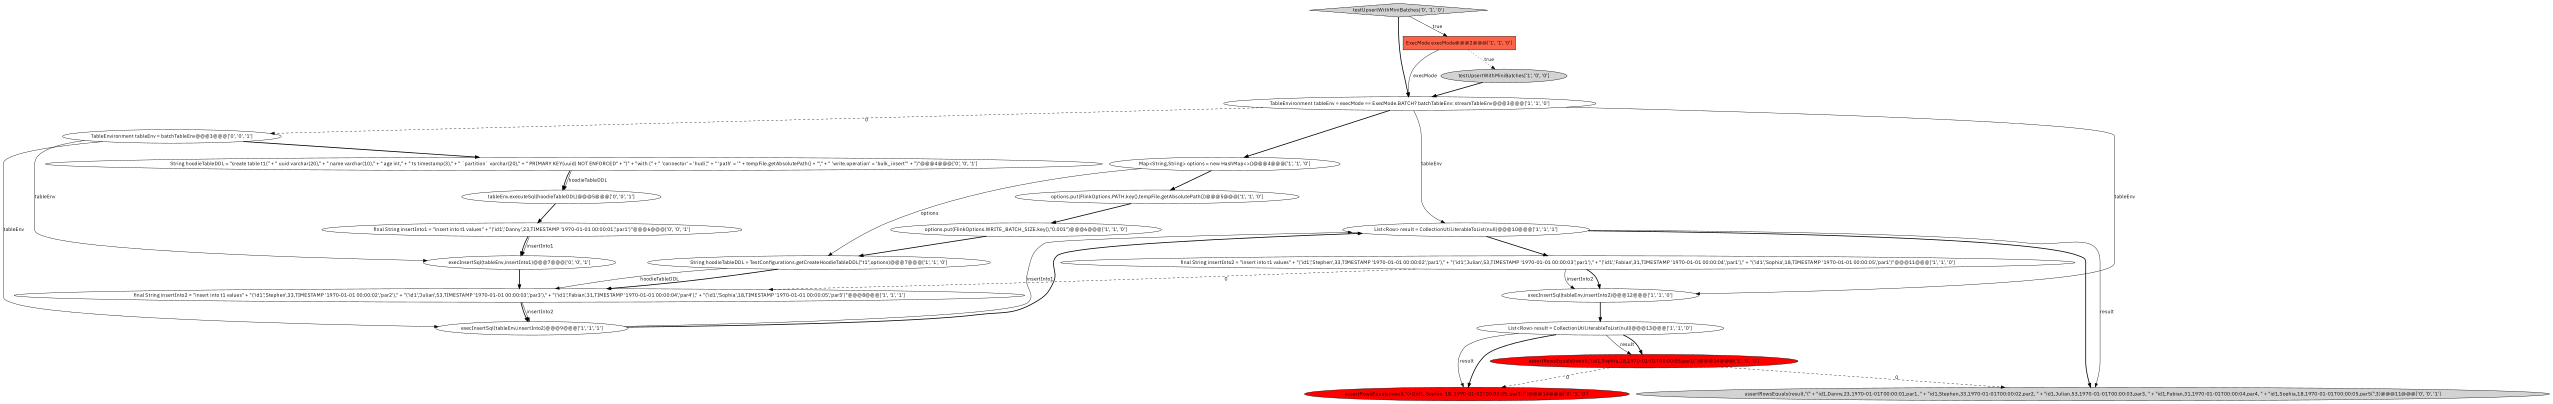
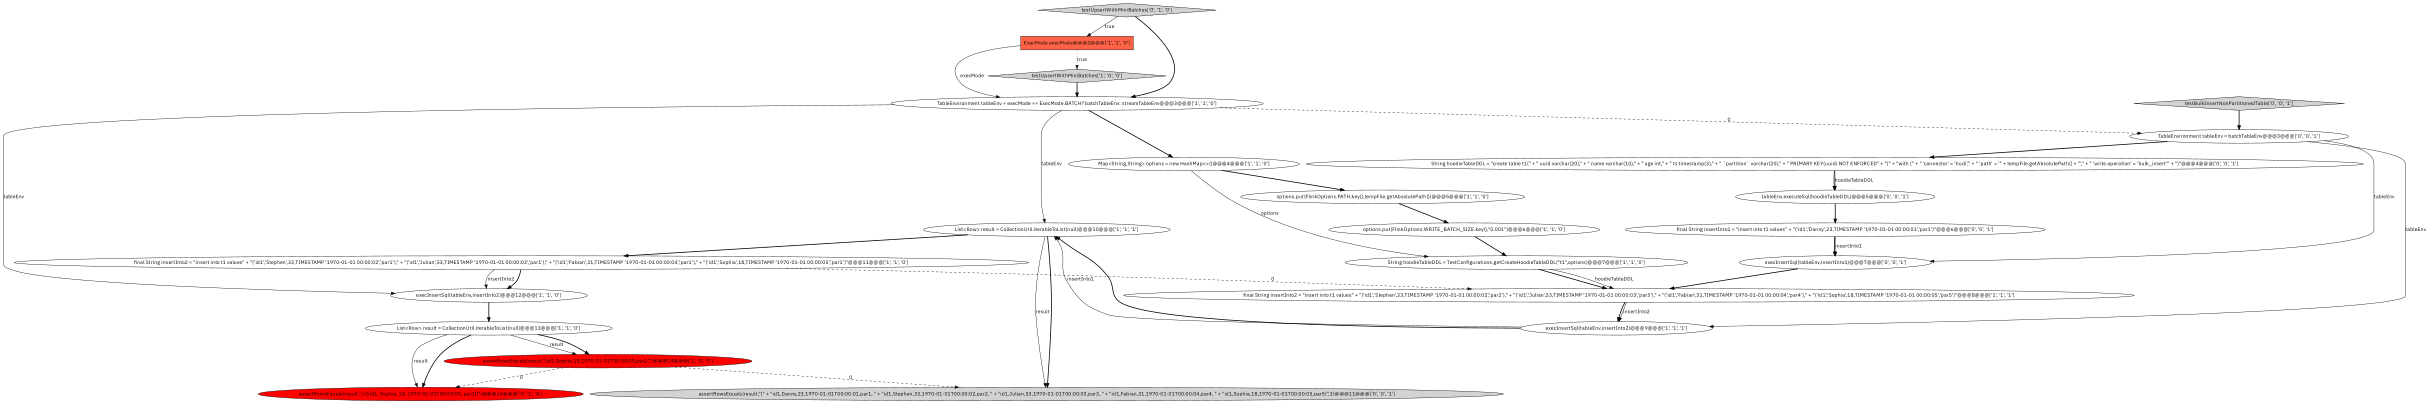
node "testUpsertWithMiniBatches['1', '0', '0']": shape ellipse -> diamond
node "testBulkInsertNonPartitionedTable['0', '0', '1']": added
